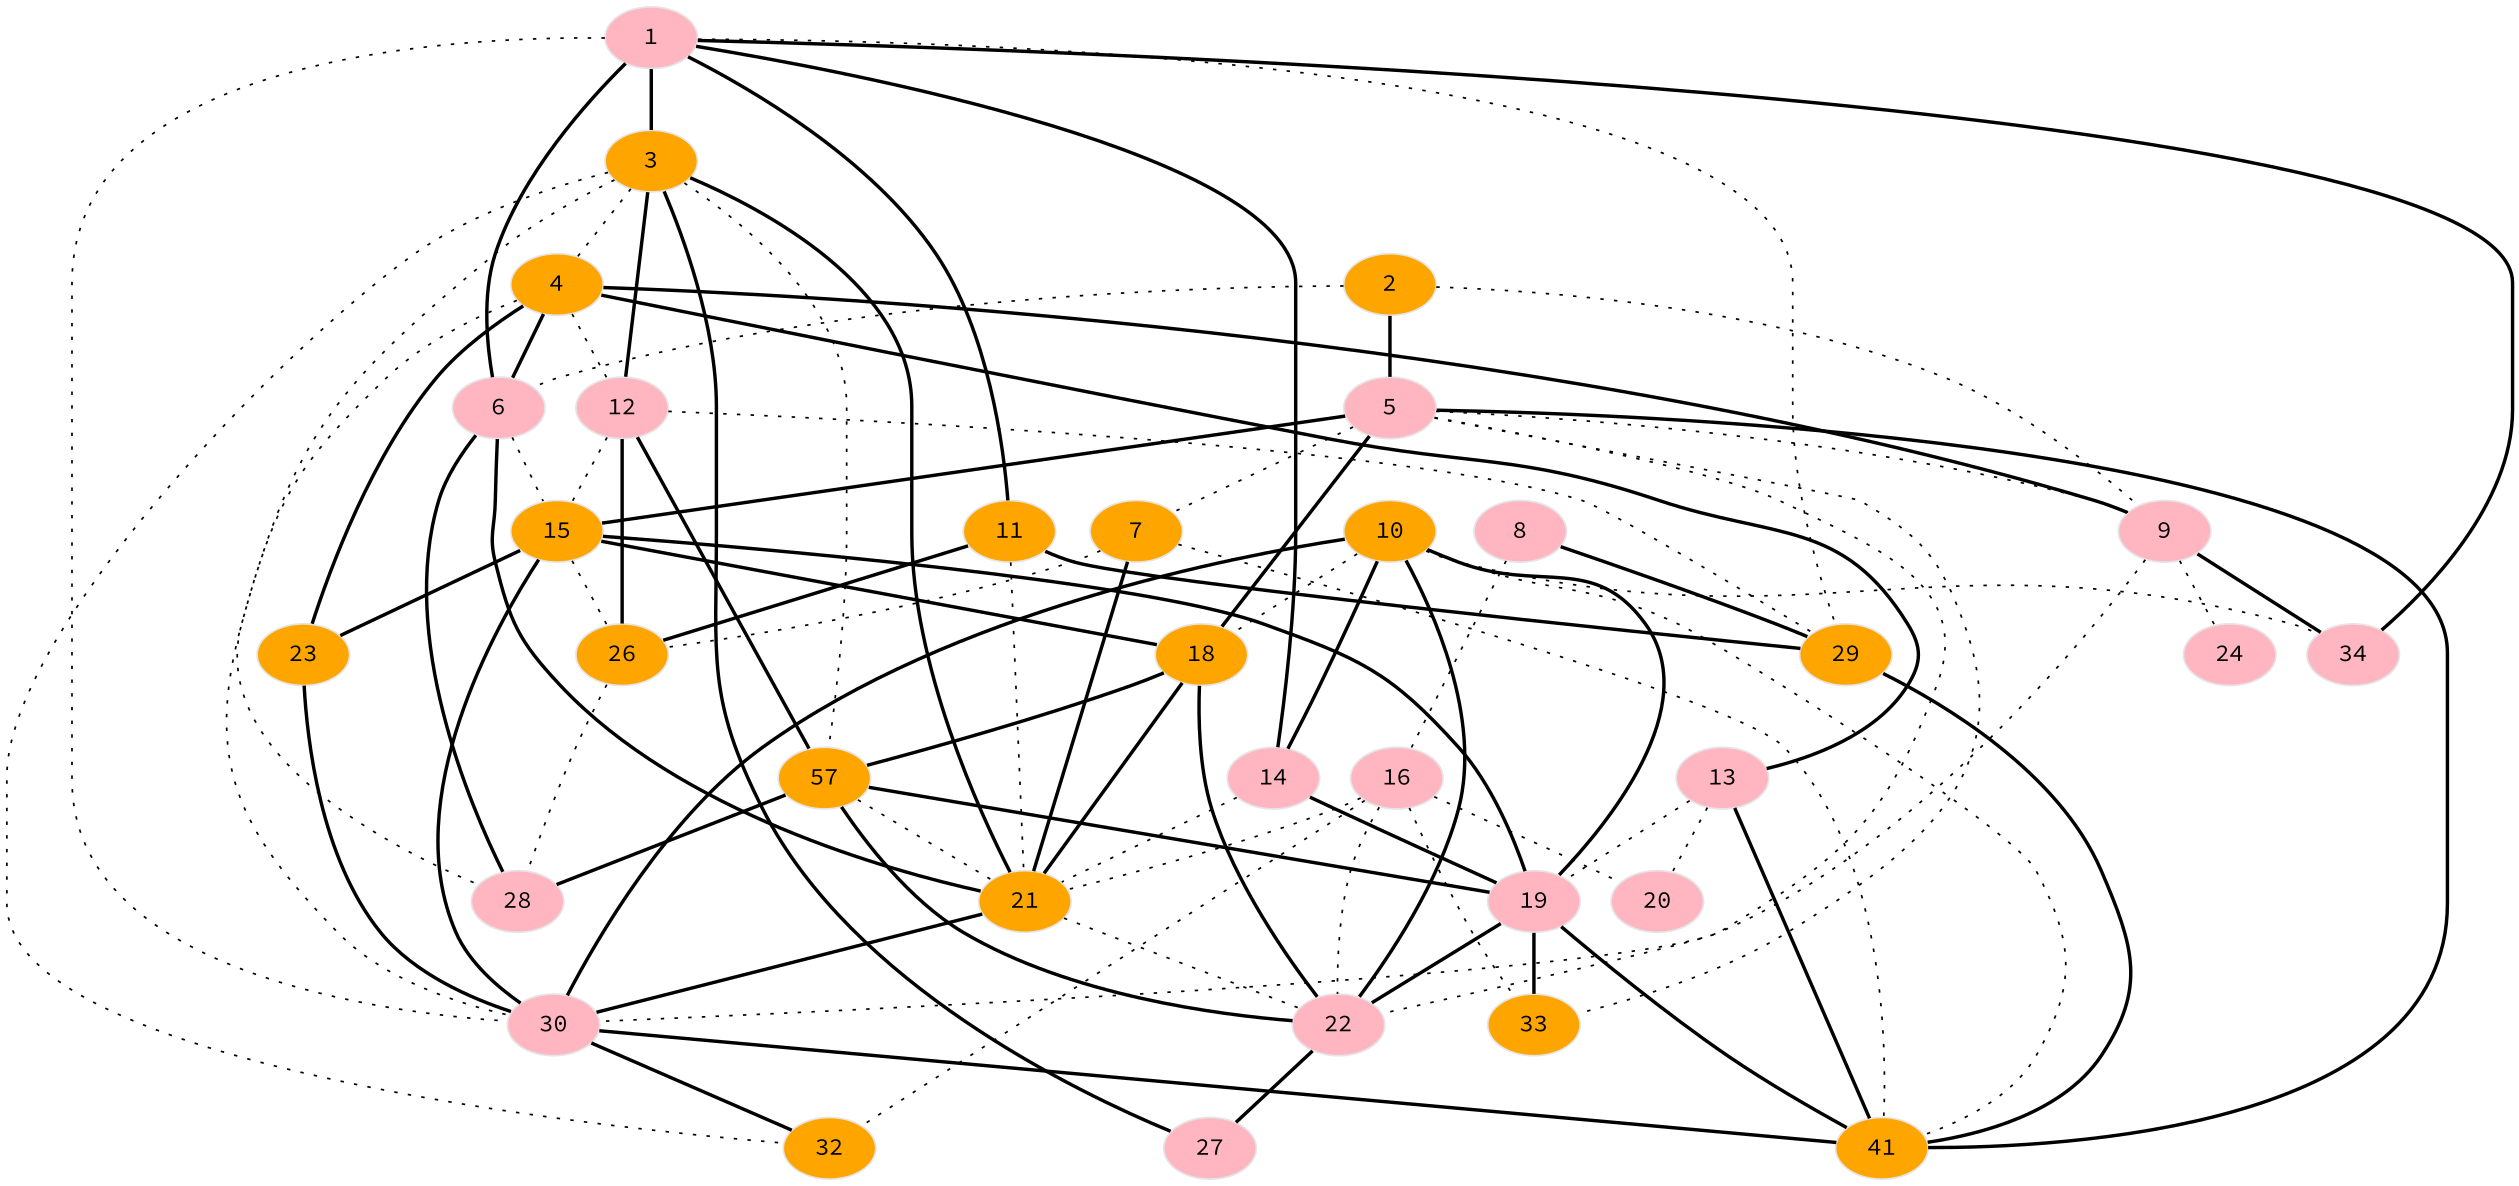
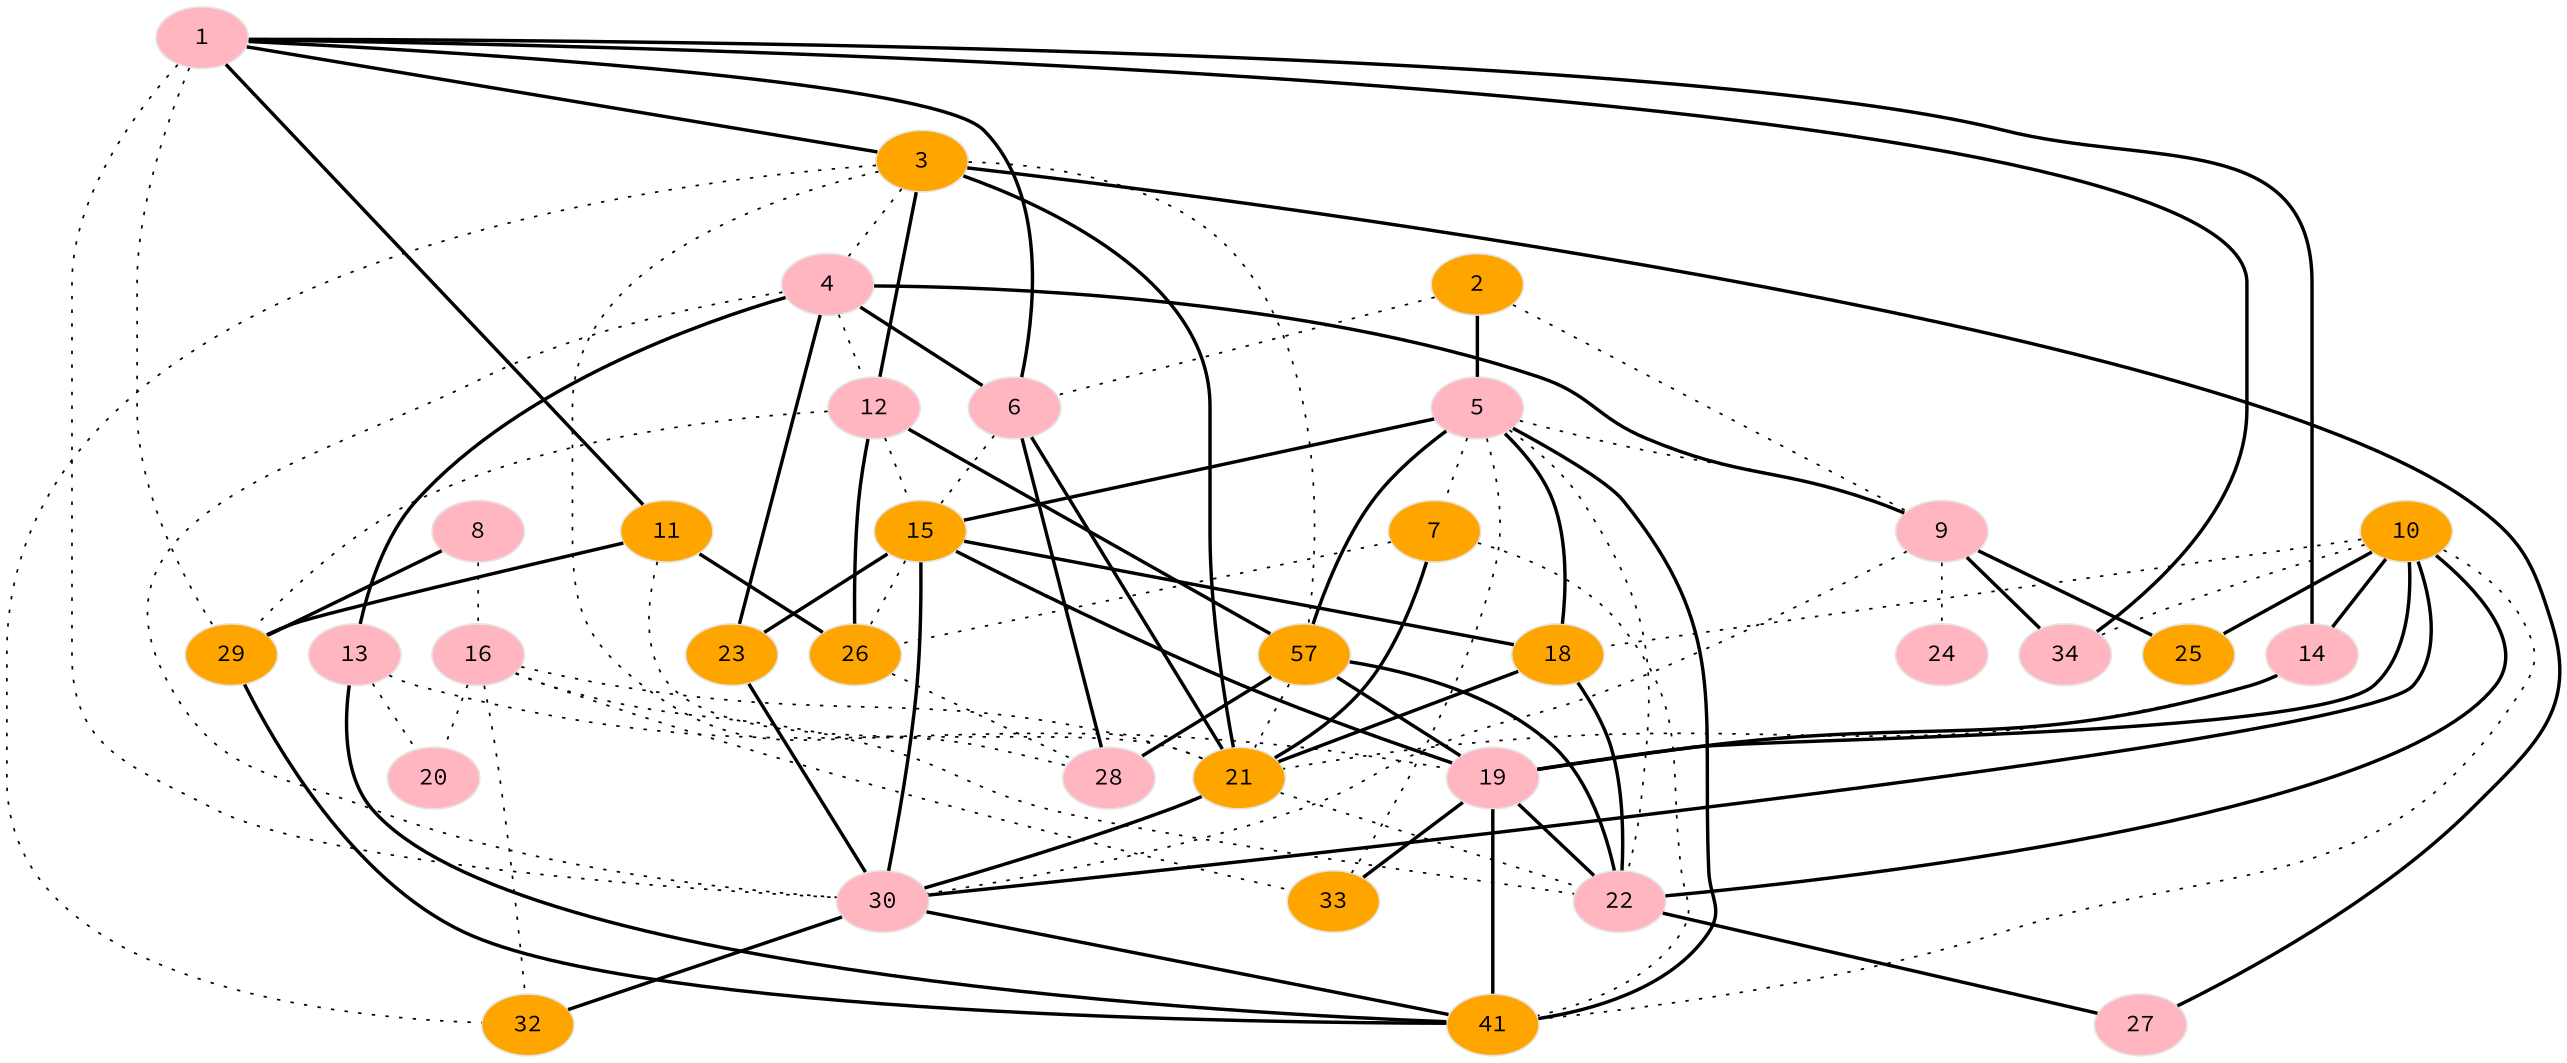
node "4": fillcolor orange -> lightpink
node "25": added
edge "18" -- "57": now "5" -- "57"
